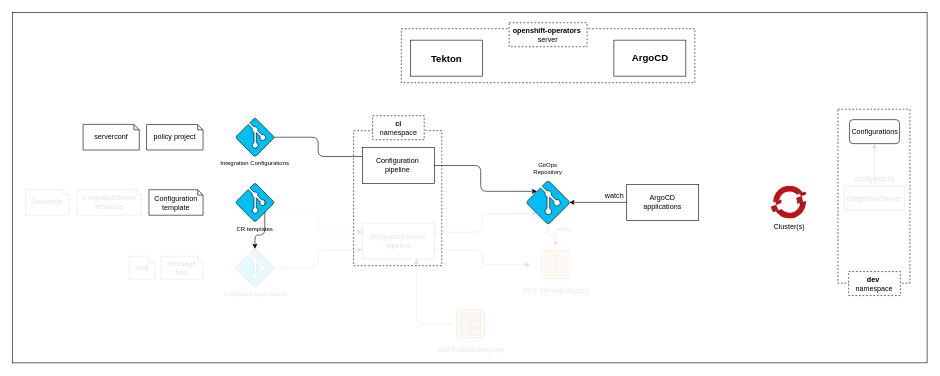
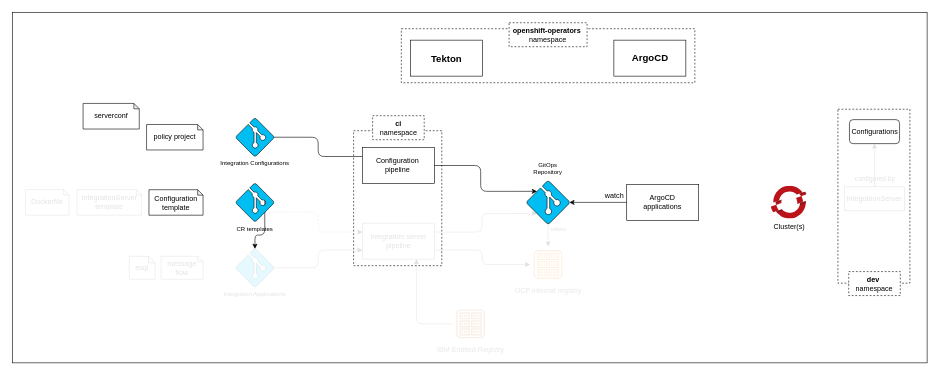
node "openshift-operators server": label "openshift-operators server" -> "openshift-operators namespace"
node "serverconf": moved (111, 137) -> (111, 116)
node "OCP internal registry": size 51x36 -> 36x36
